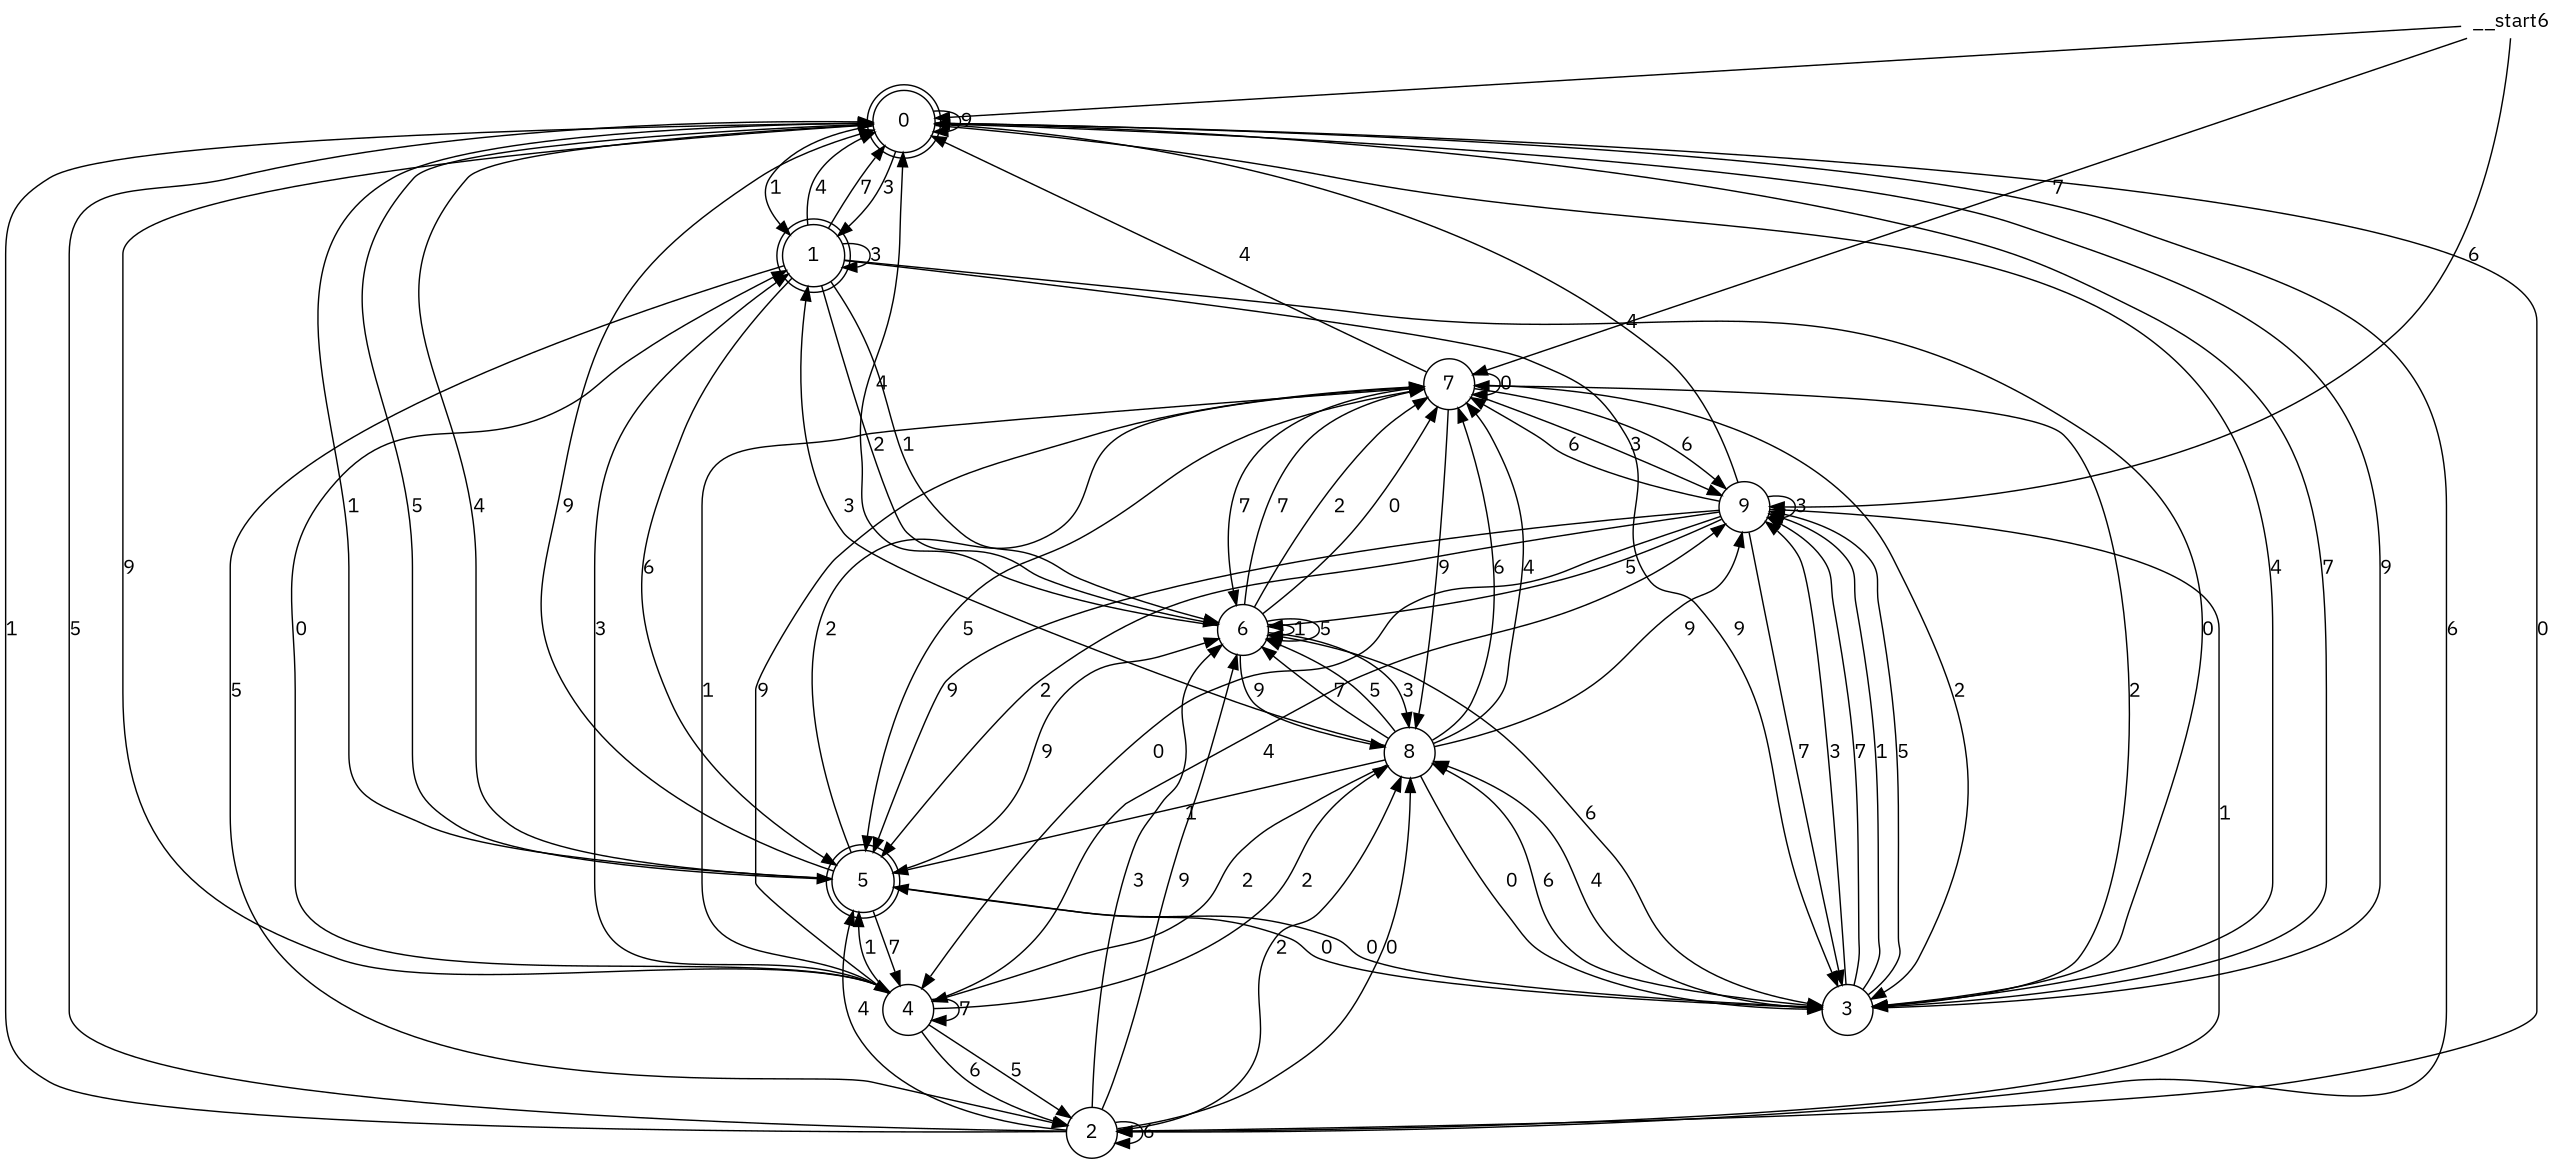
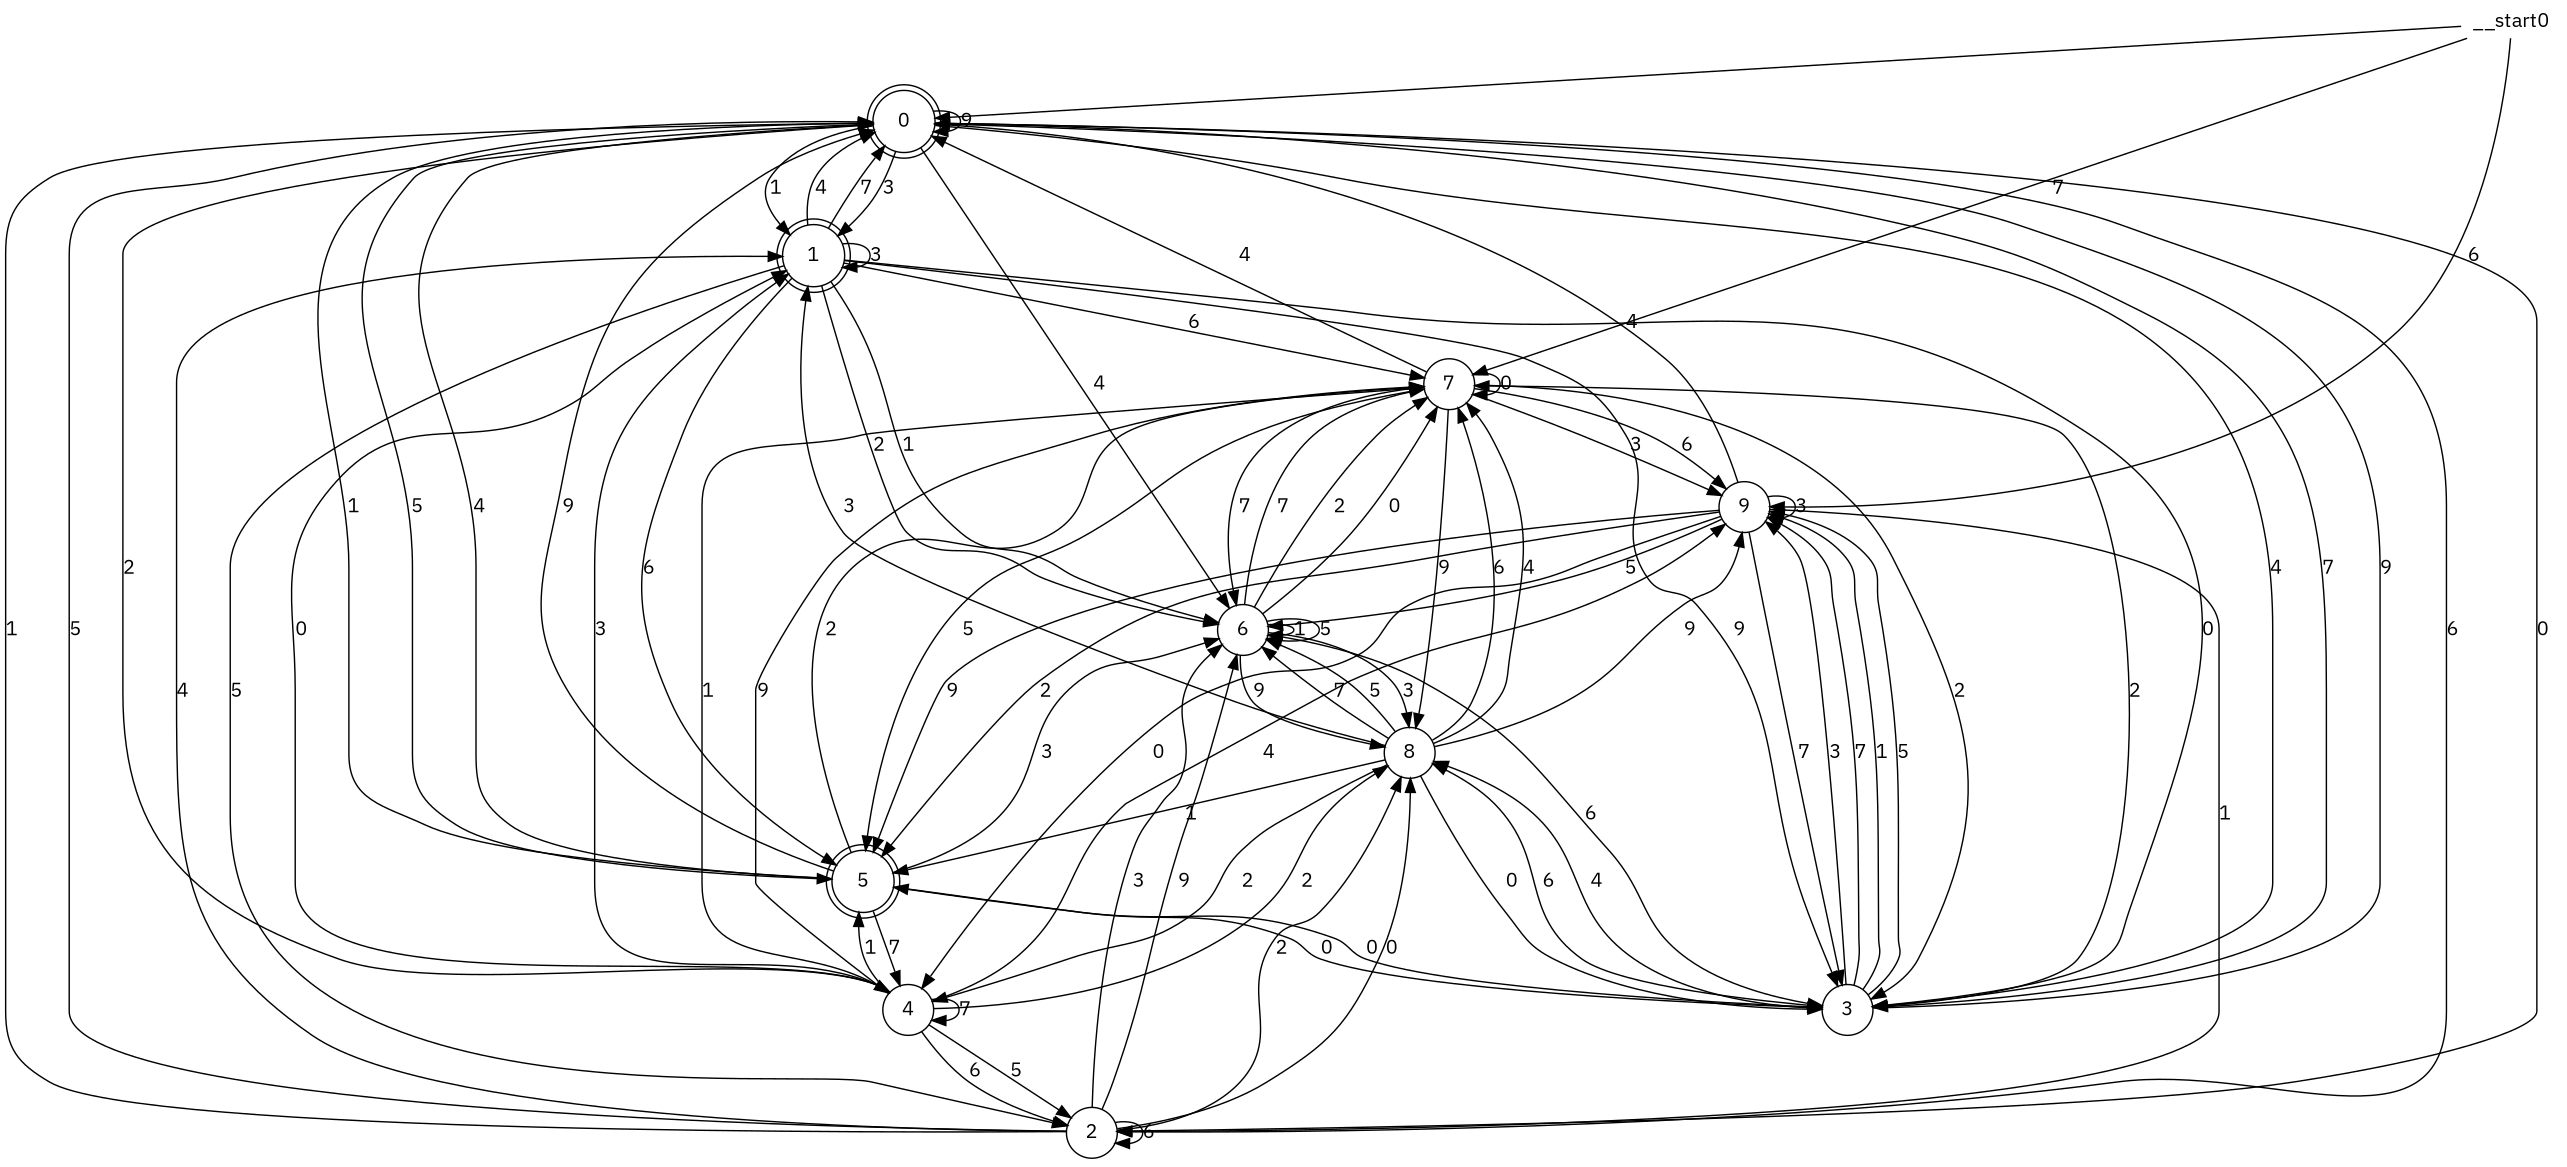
node "__start6": label "__start6" -> "__start0"
edge "9" -> "7": now "1" -> "7"
edge "6" -> "0": reversed
edge "0" -> "4": label "9" -> "2"
edge "5" -> "6": label "9" -> "3"
edge "2" -> "5": now "2" -> "1"
